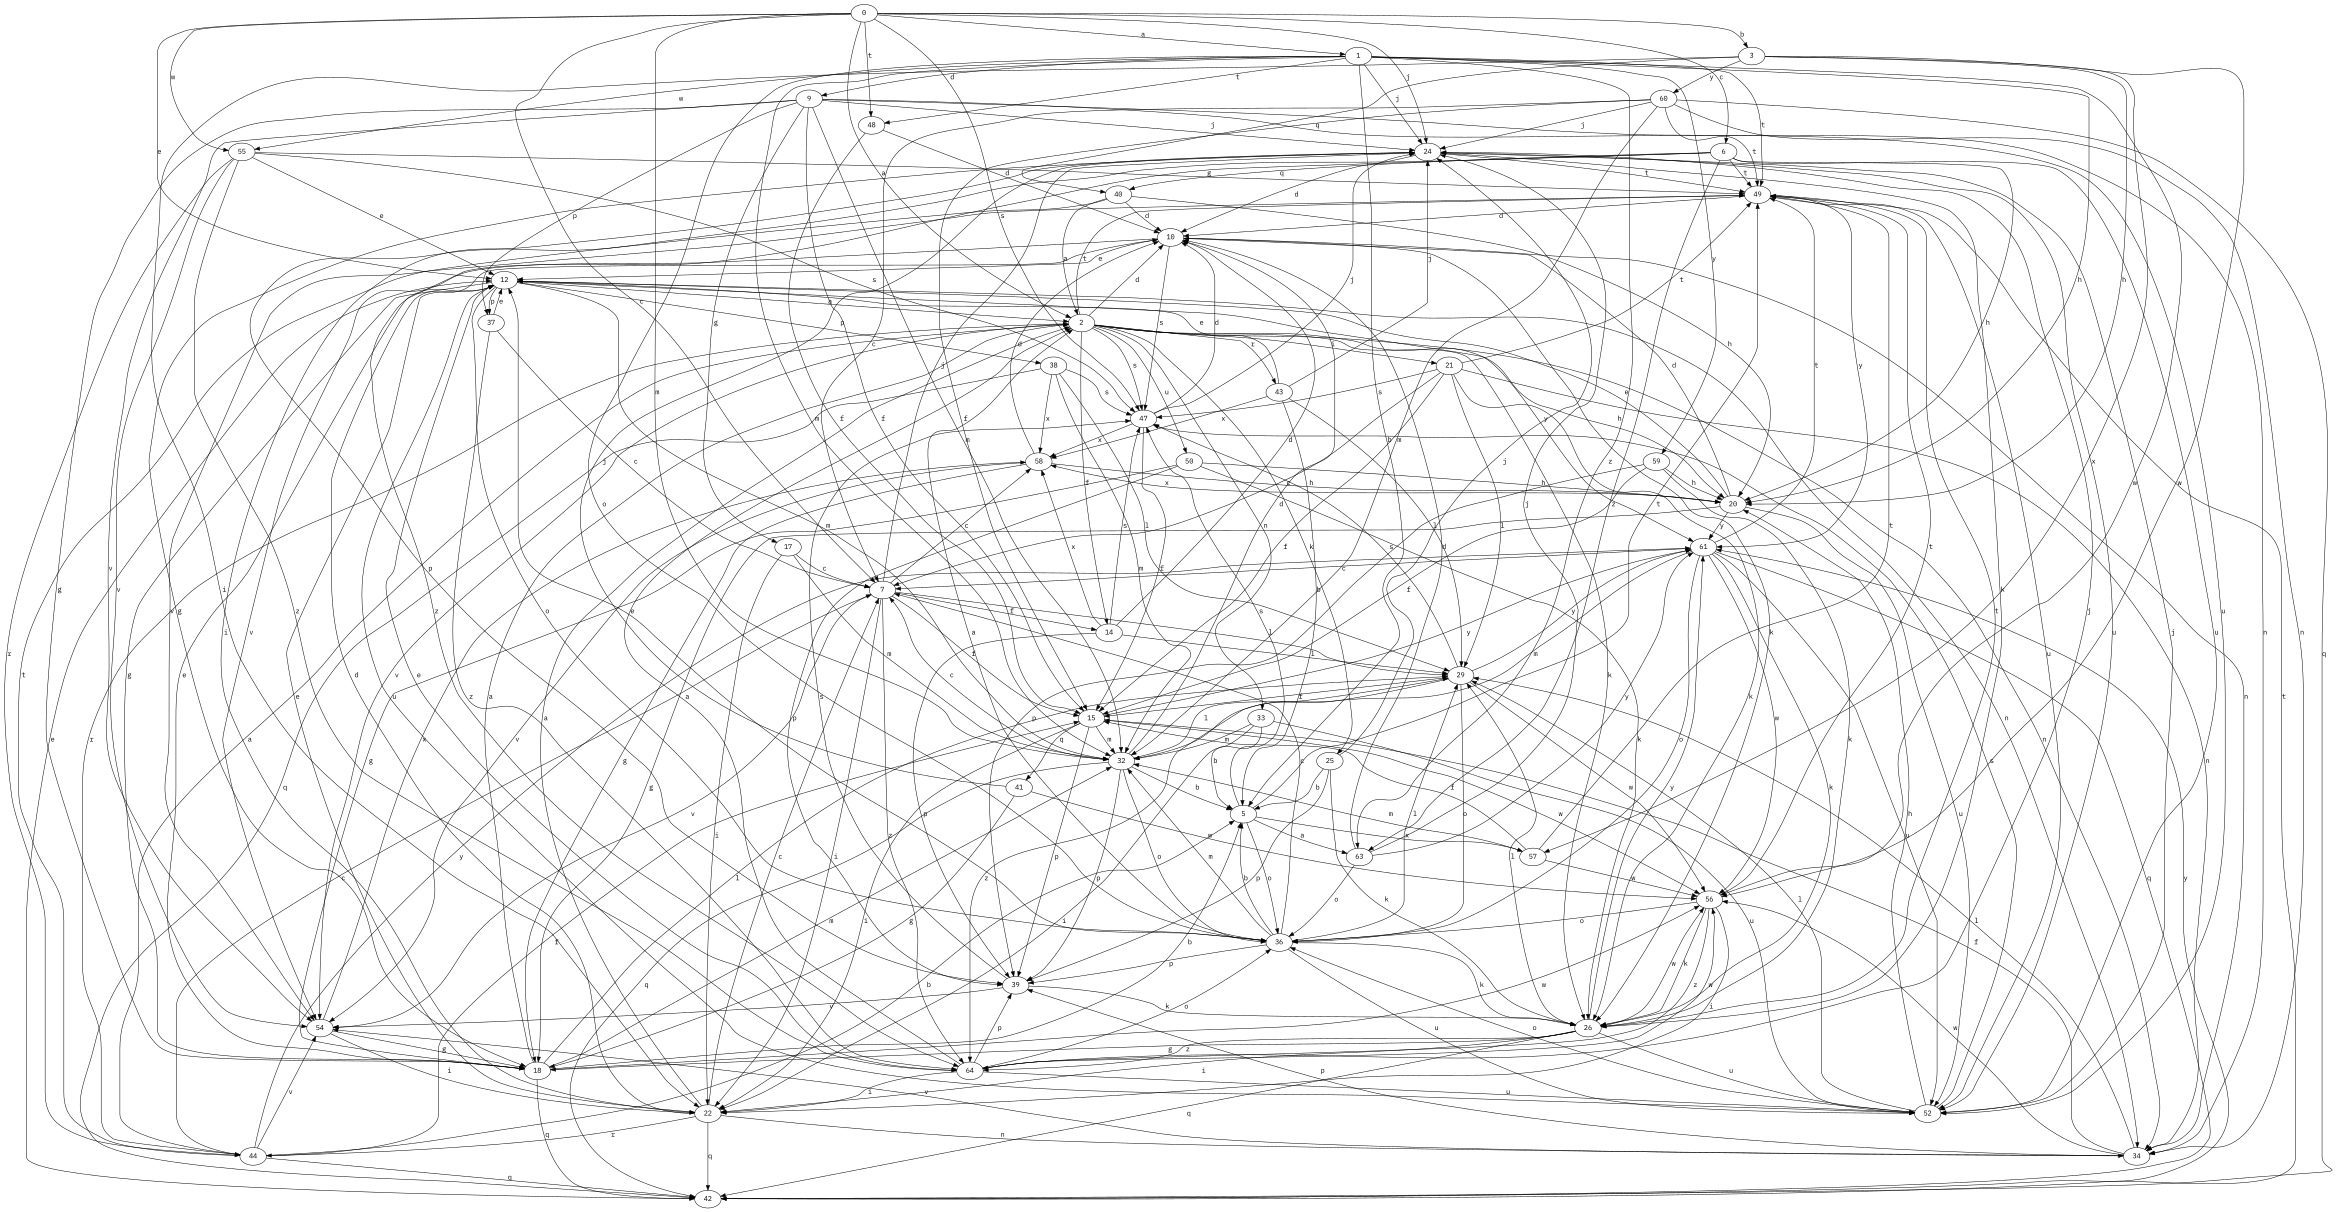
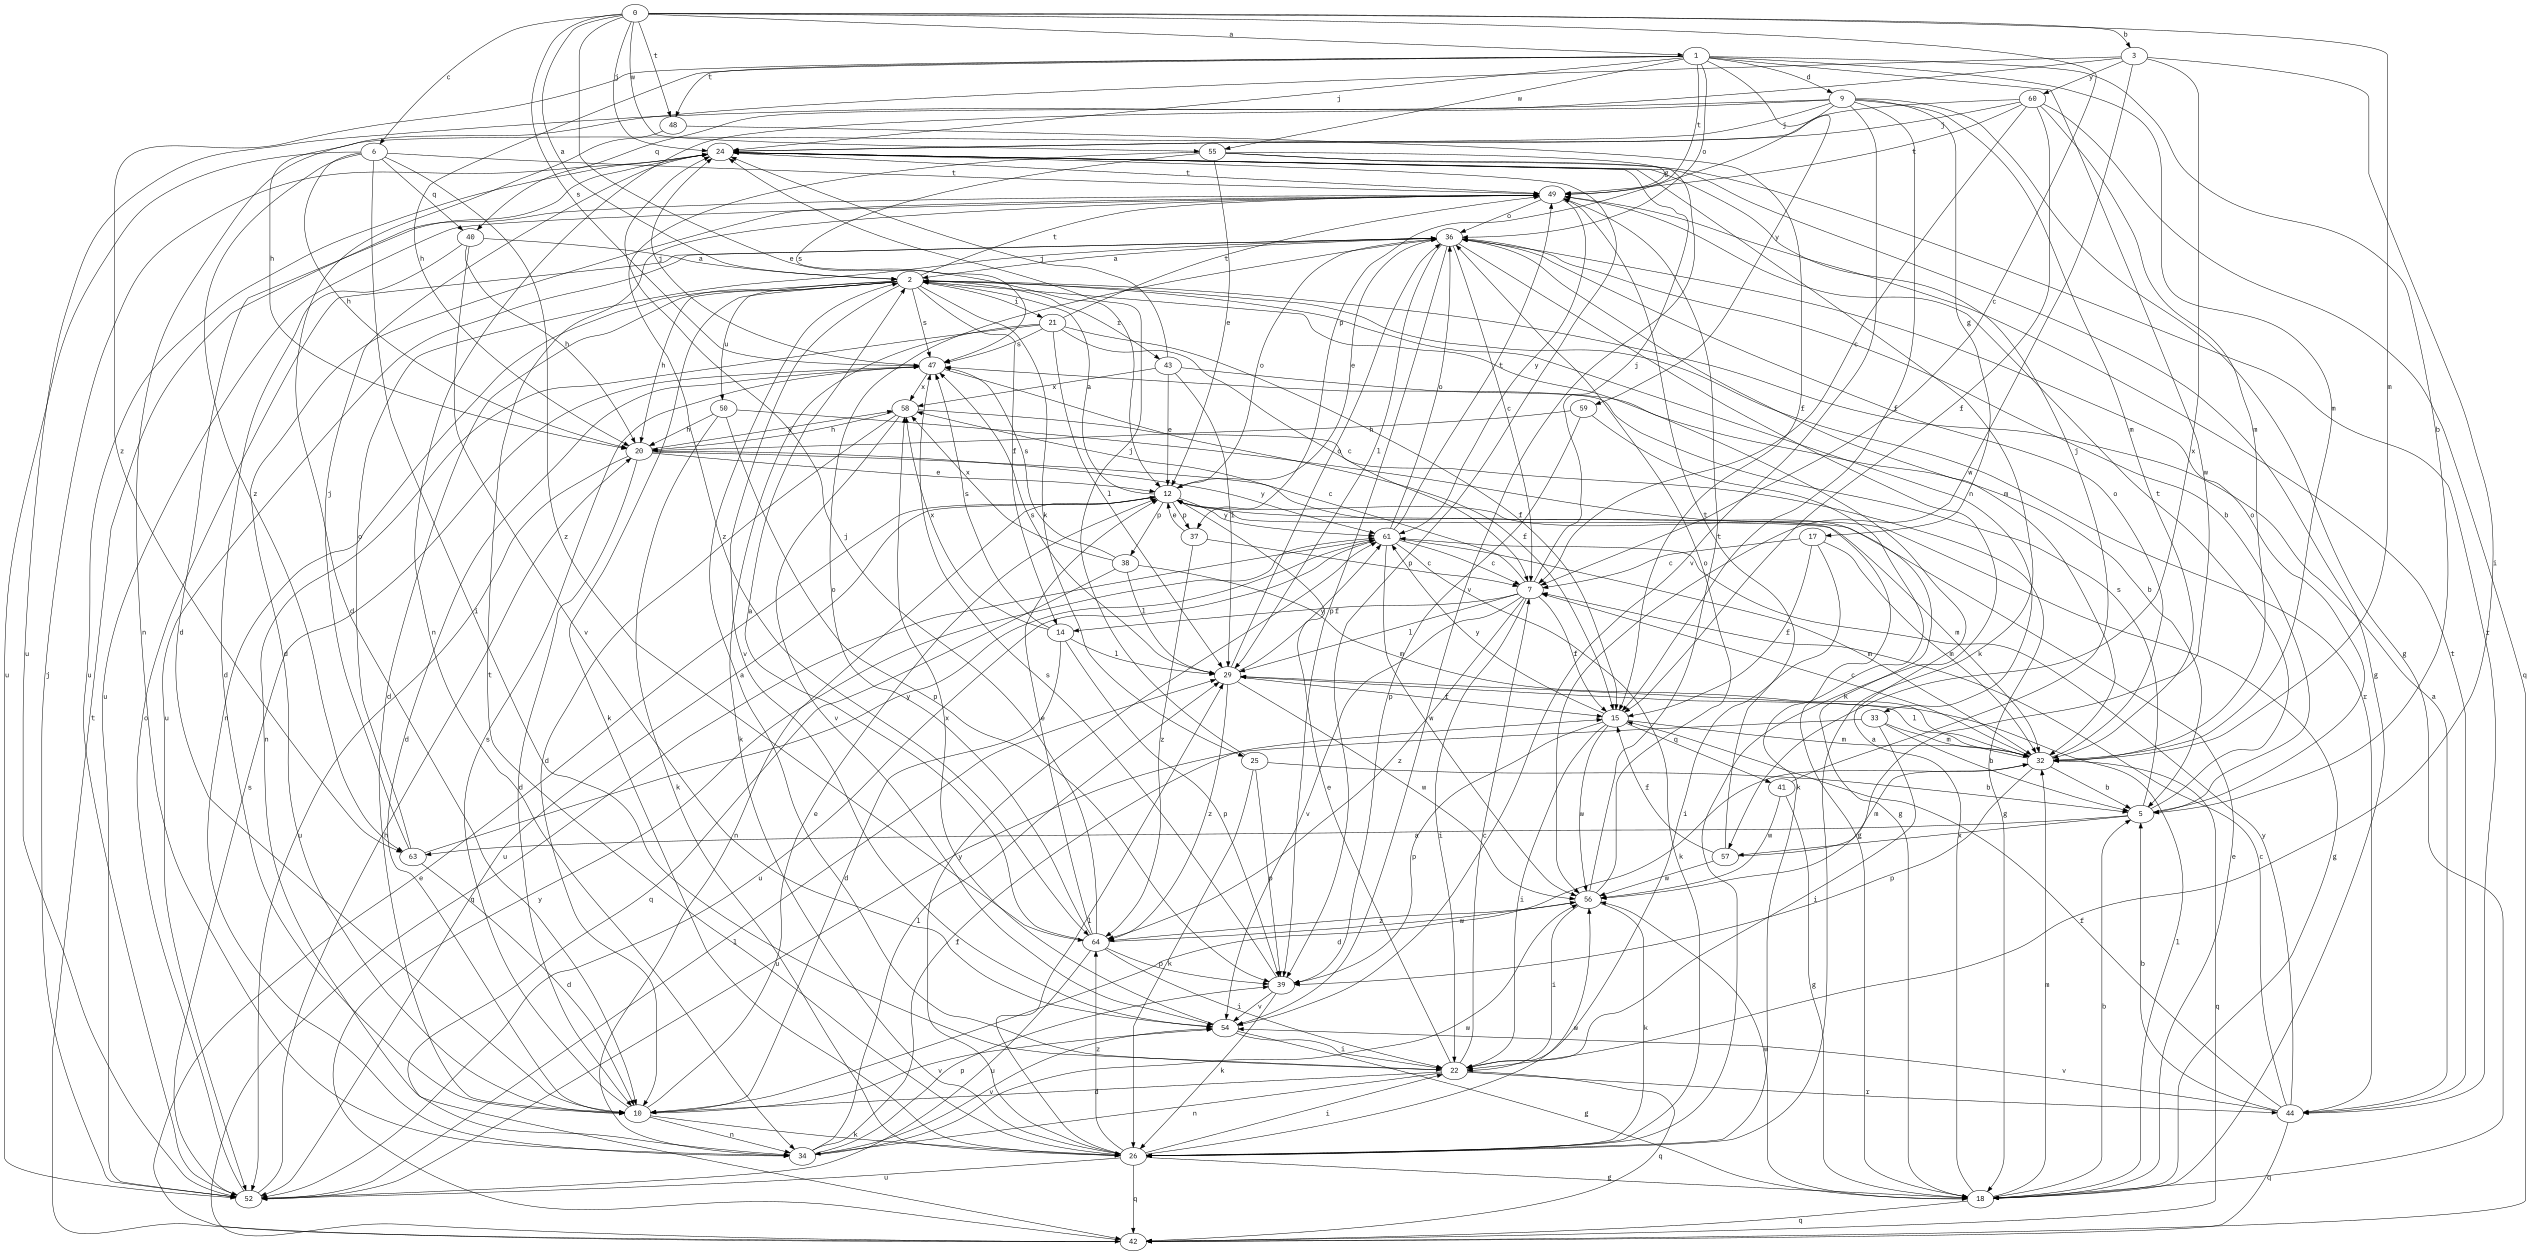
edge "49" -> "36": added, label "o"
edge "59" -> "15": now "17" -> "15"
